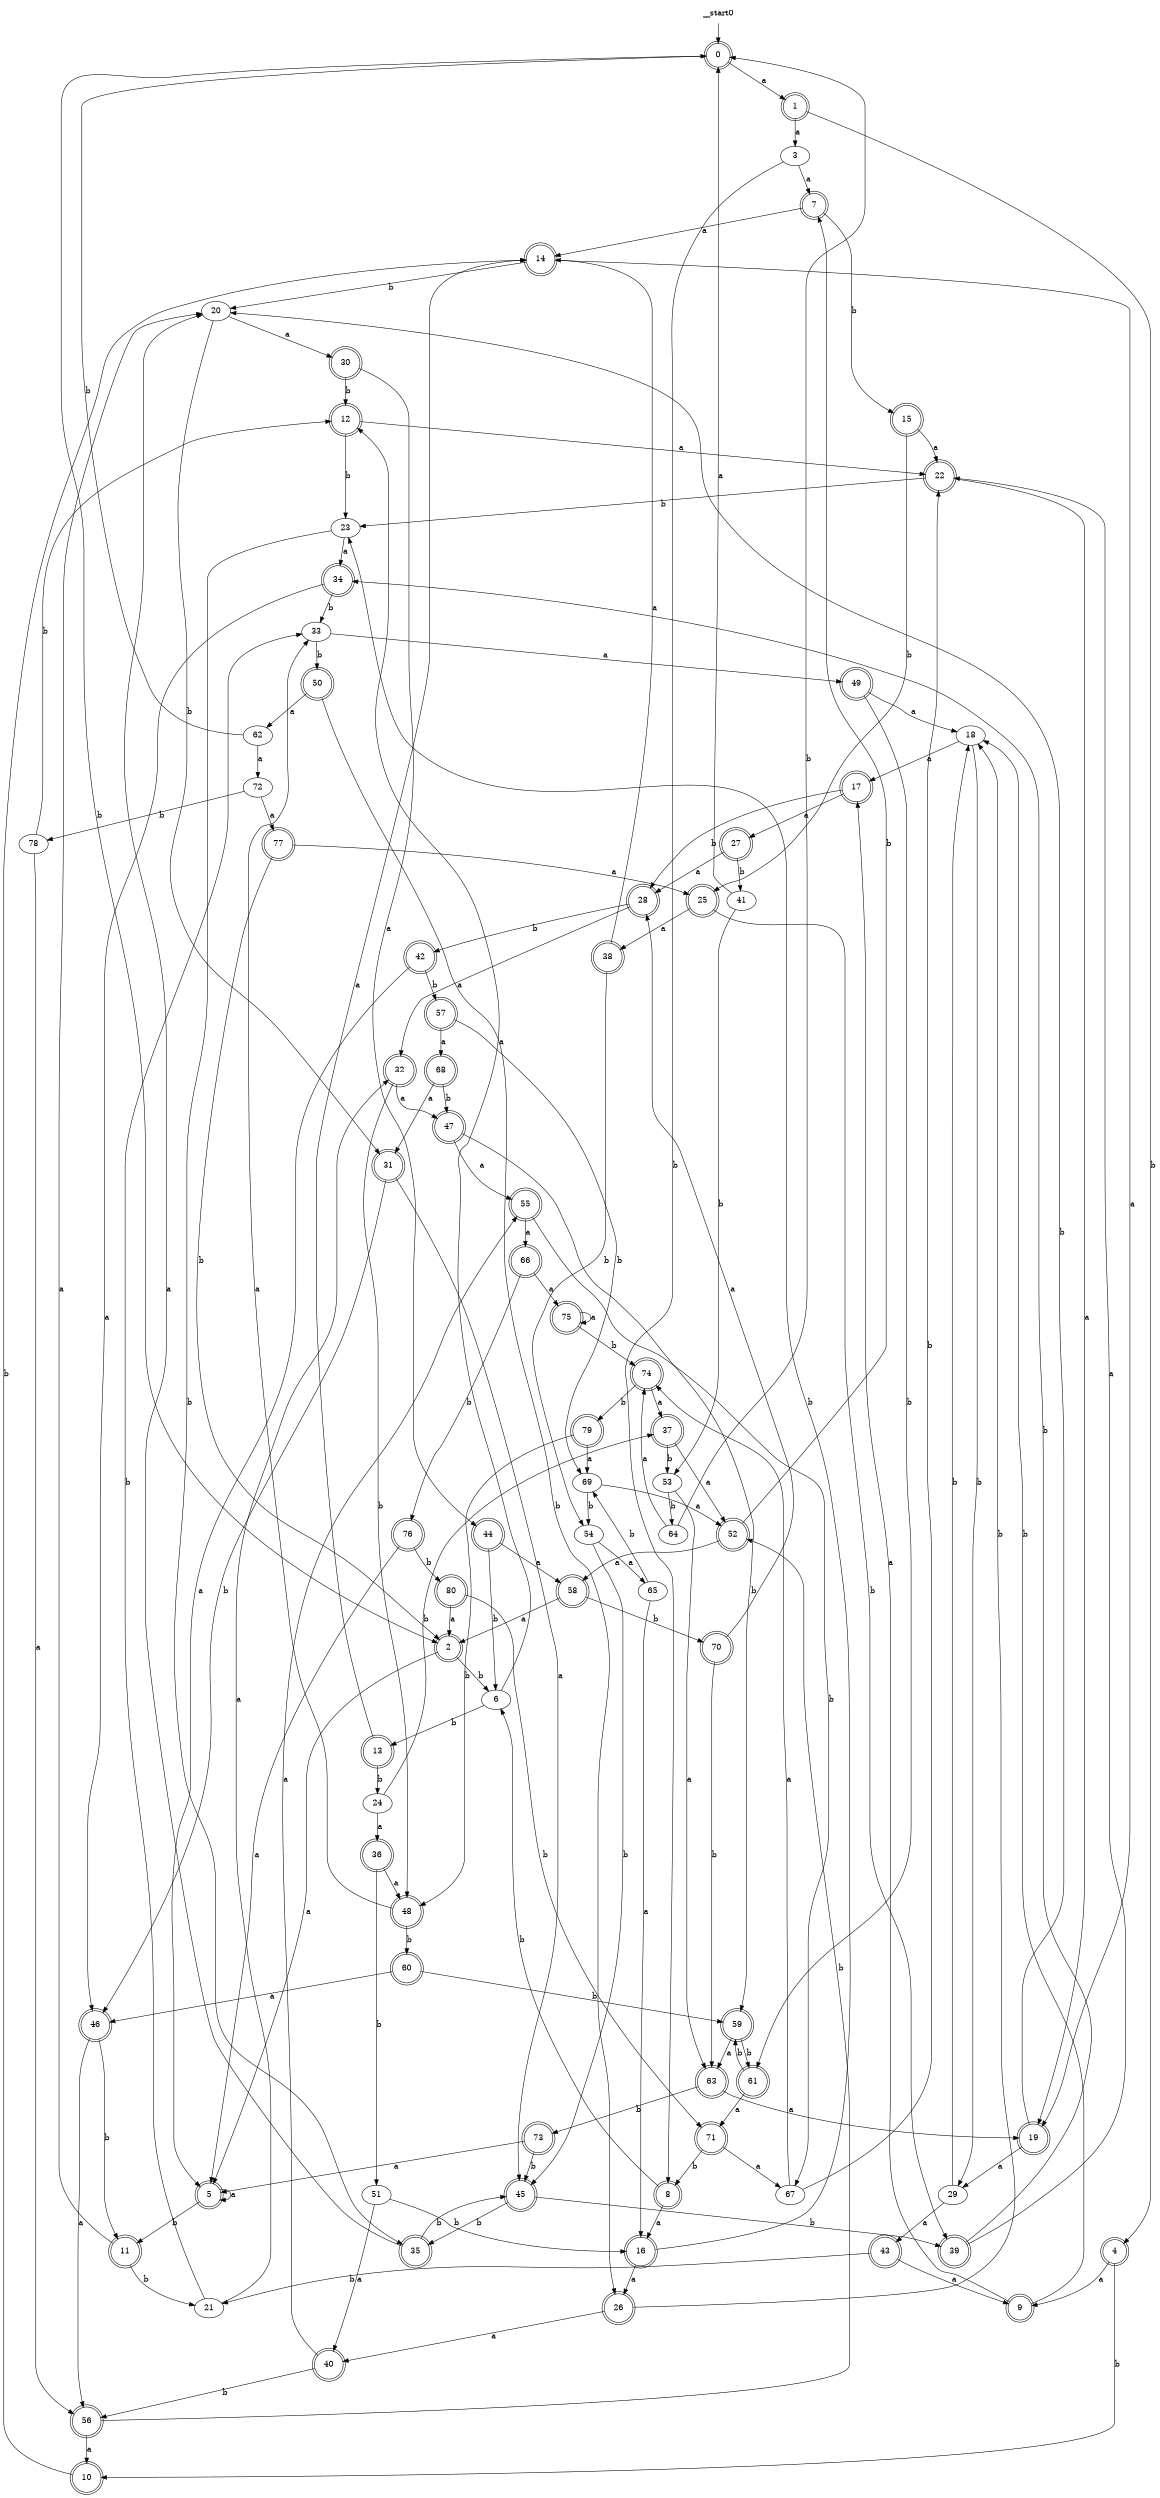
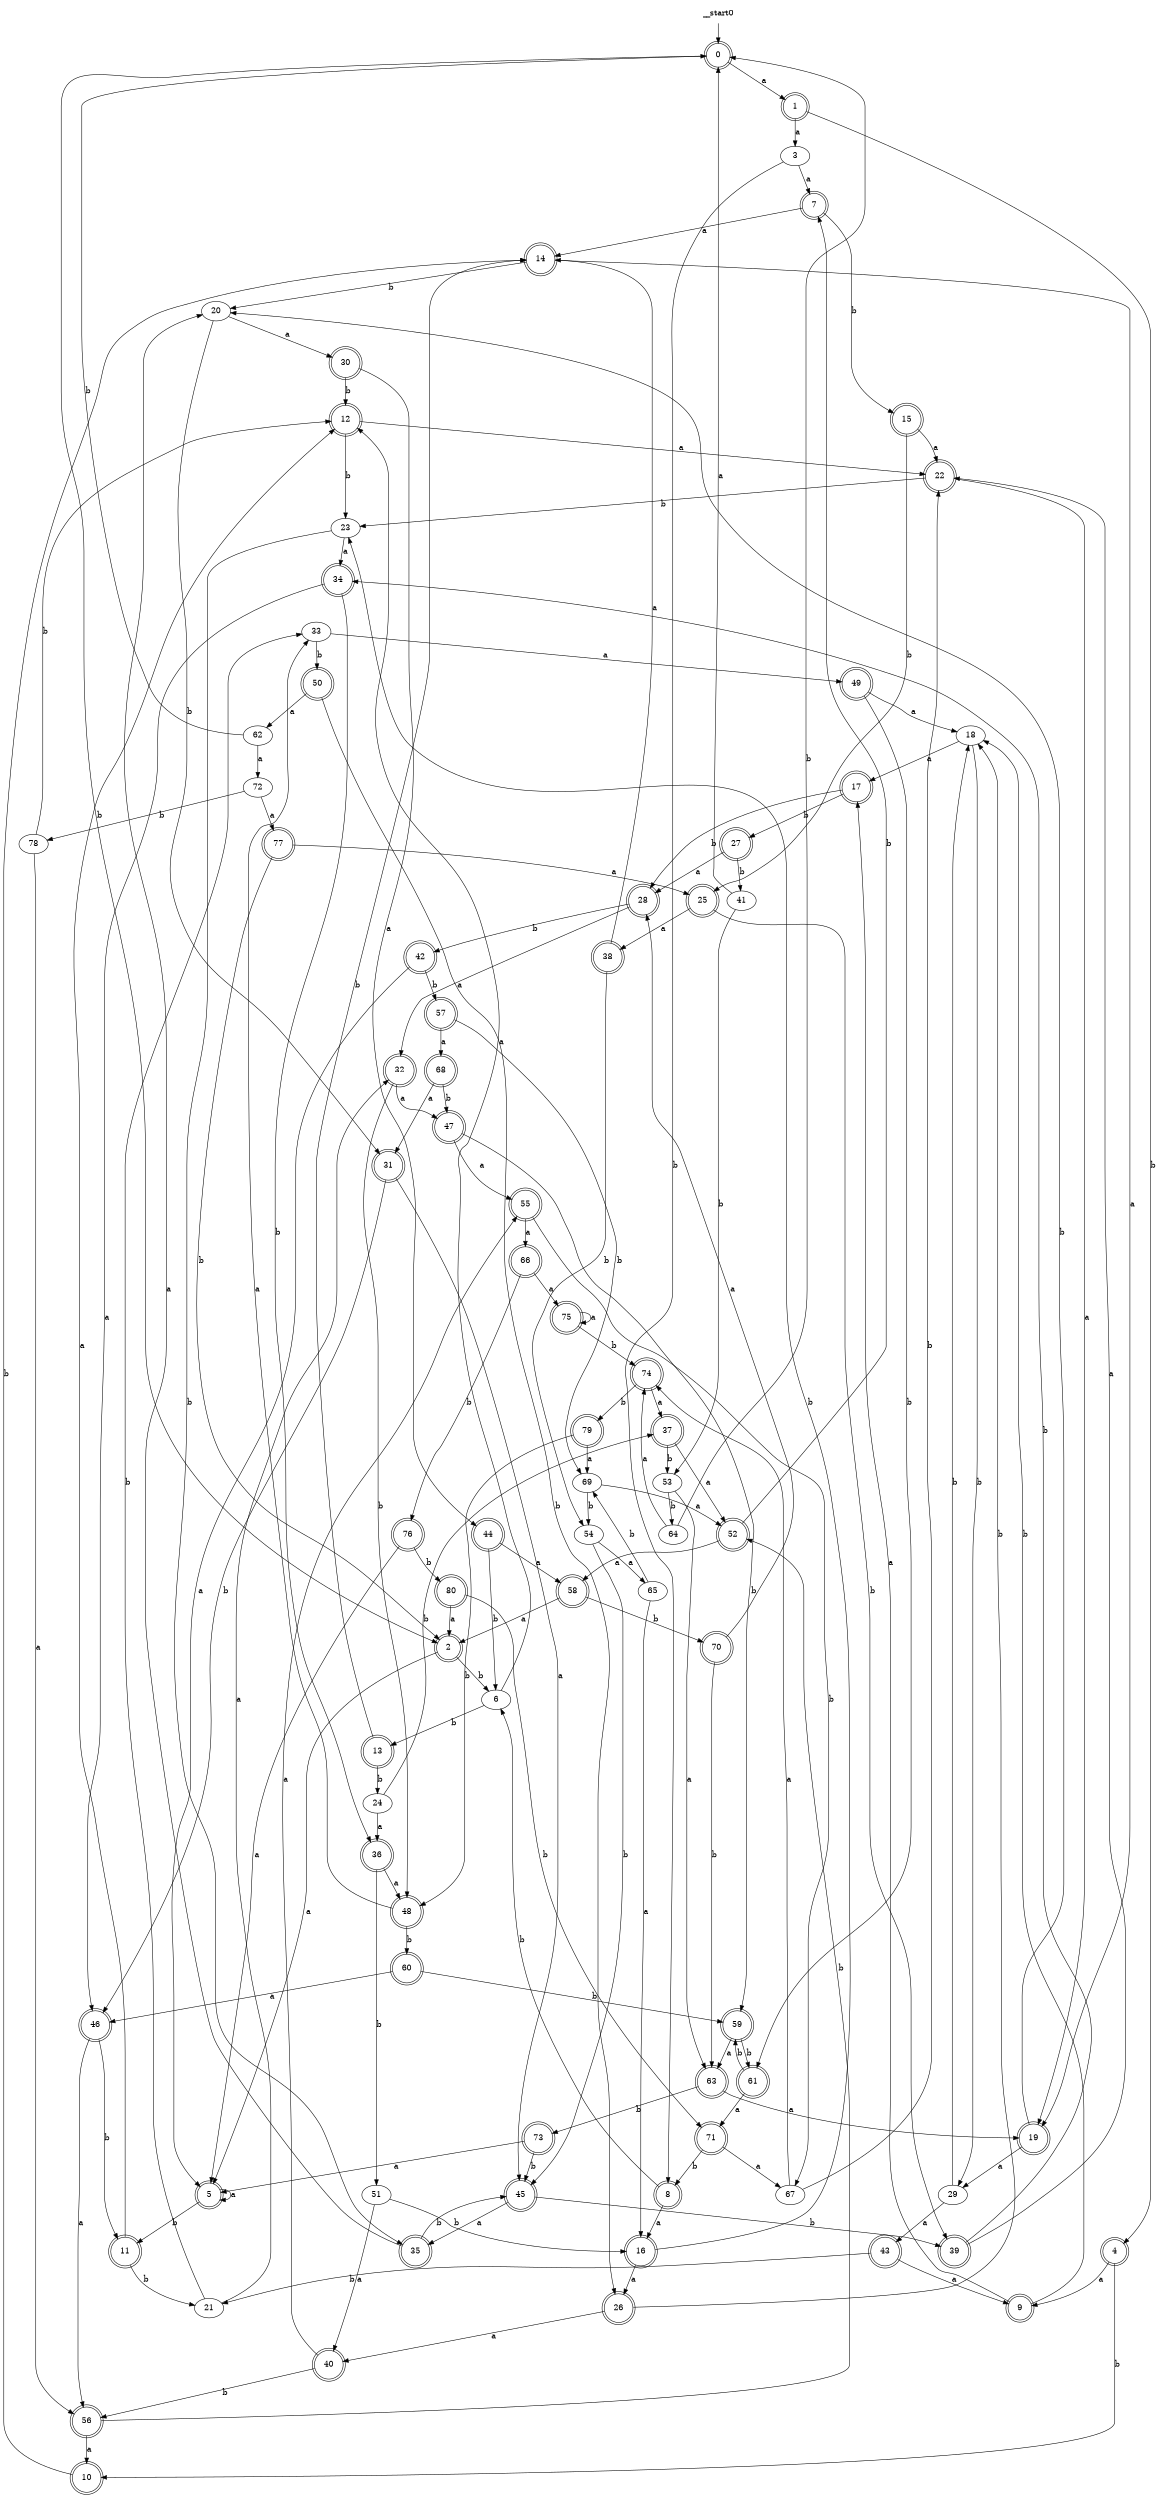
edge "34" -> "33": now "34" -> "36"
edge "17" -> "27": label "a" -> "b"
edge "13" -> "14": label "a" -> "b"
edge "11" -> "20": now "11" -> "12"
edge "45" -> "35": label "b" -> "a"
